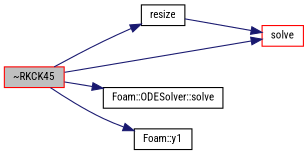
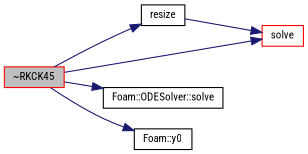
node "Foam::y1": label "Foam::y1" -> "Foam::y0"
